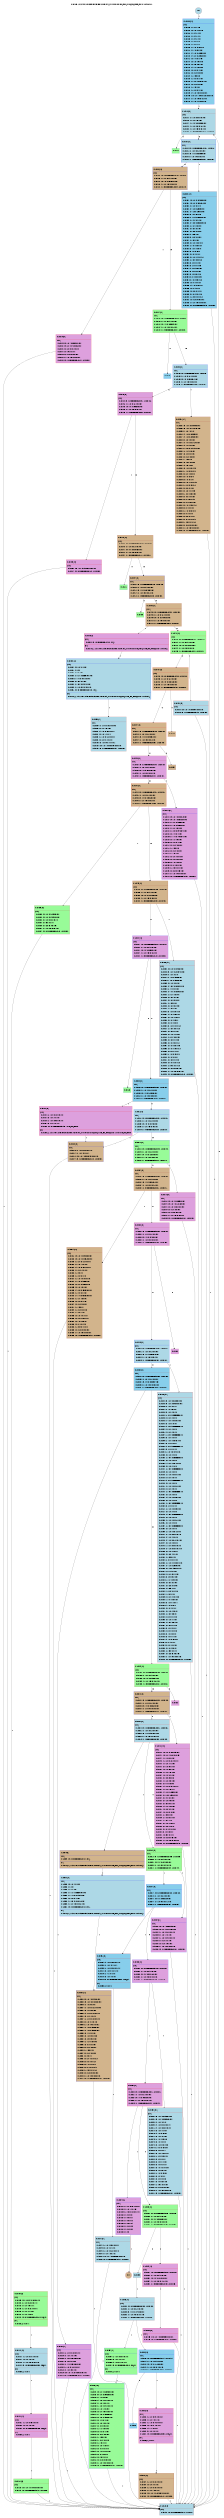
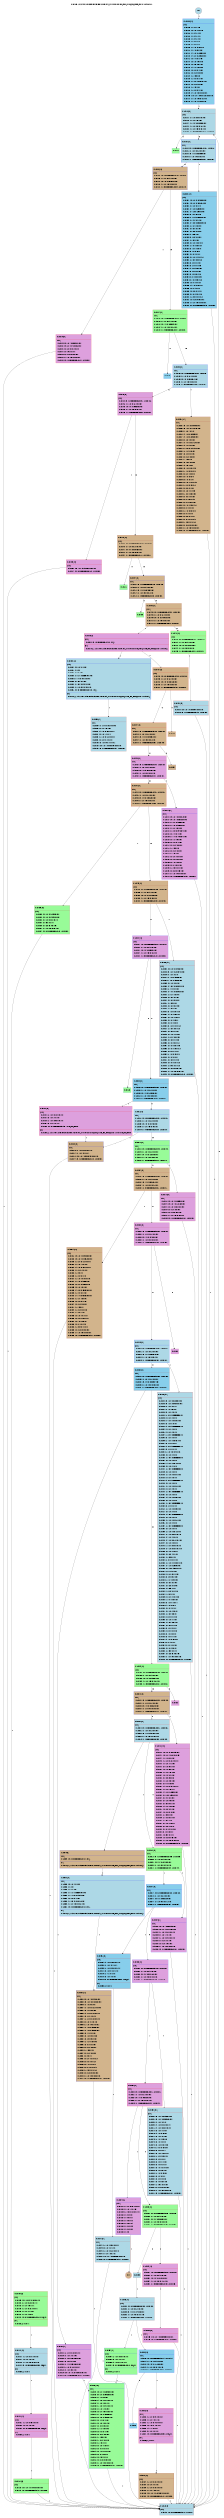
edge "0x40176f [28]" -> "0x40178b [28]": now "0x4020bc [5]" -> "0x40178b [28]"
edge "0x401f2a [42]" -> "0x4024c2 [5]": now "0x401f2a [42]" -> "0x401cf7 [102]"
